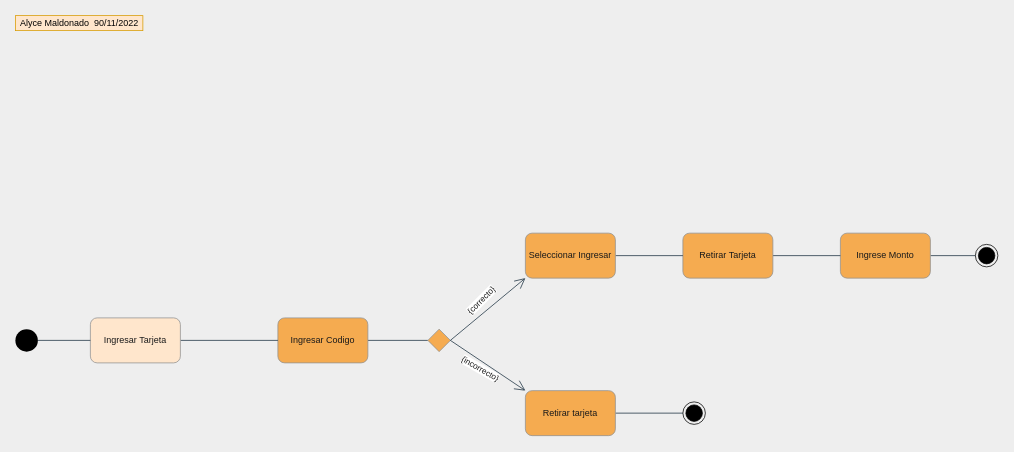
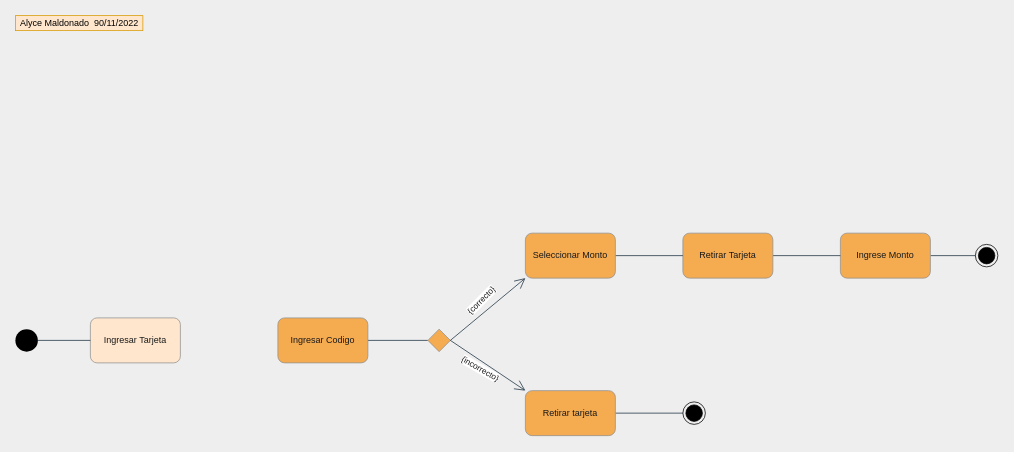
node "Seleccionar Ingresar": label "Seleccionar Ingresar" -> "Seleccionar Monto"
edge "Ingresar Tarjeta" -- "Ingresar Codigo": removed
